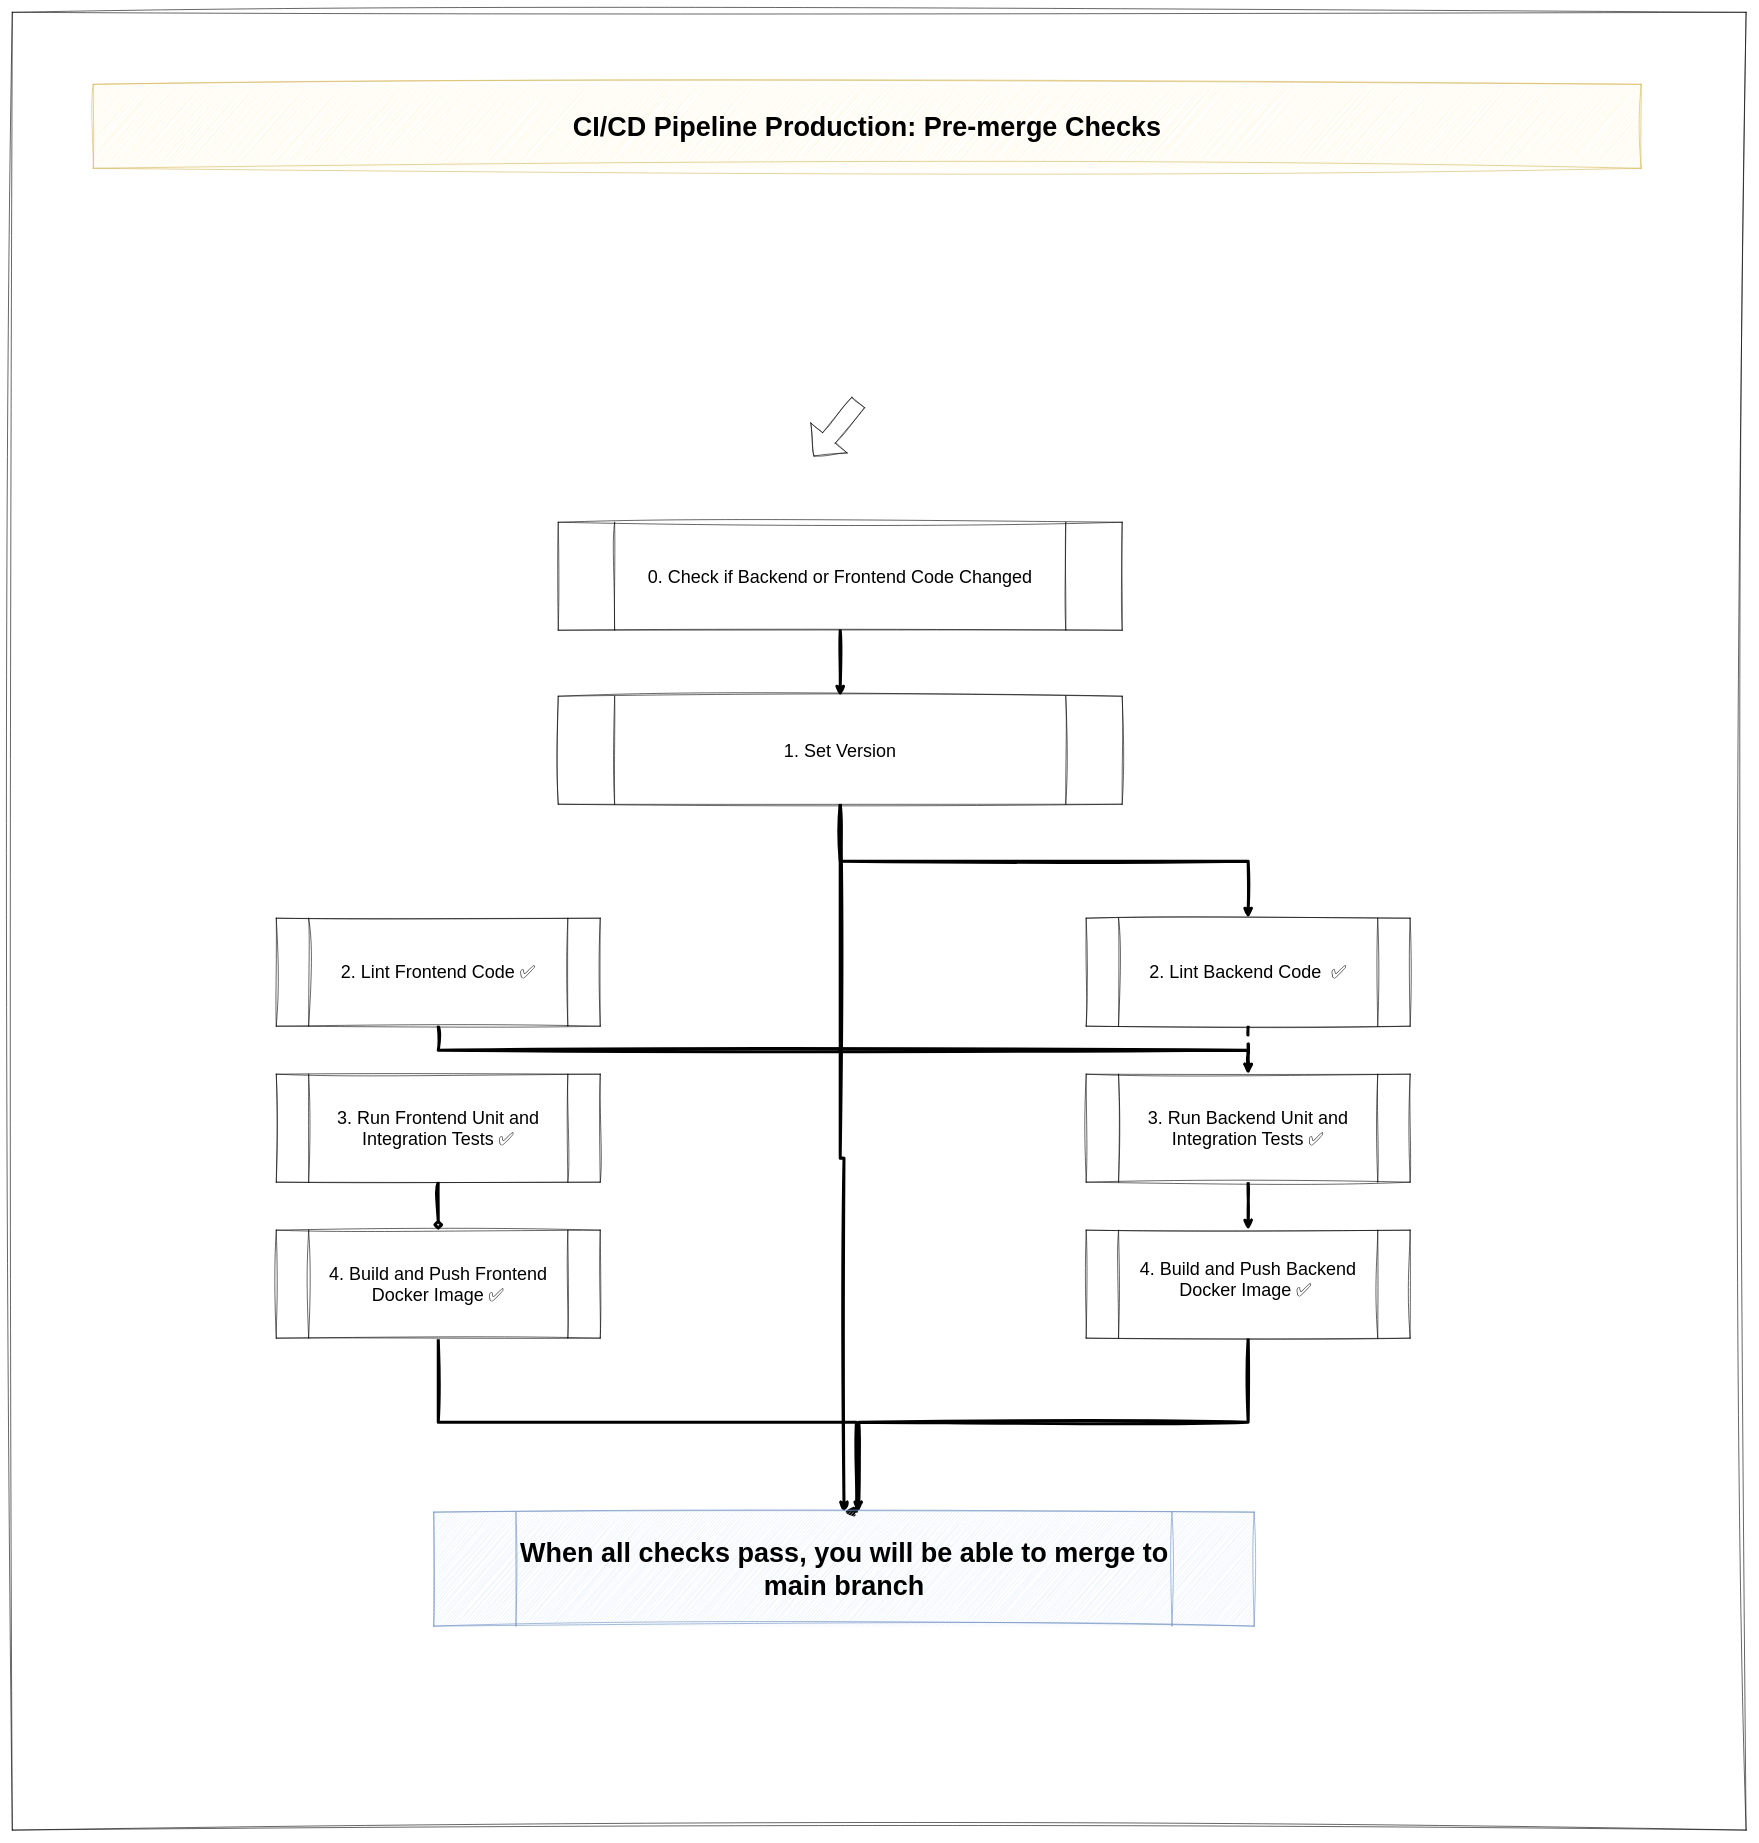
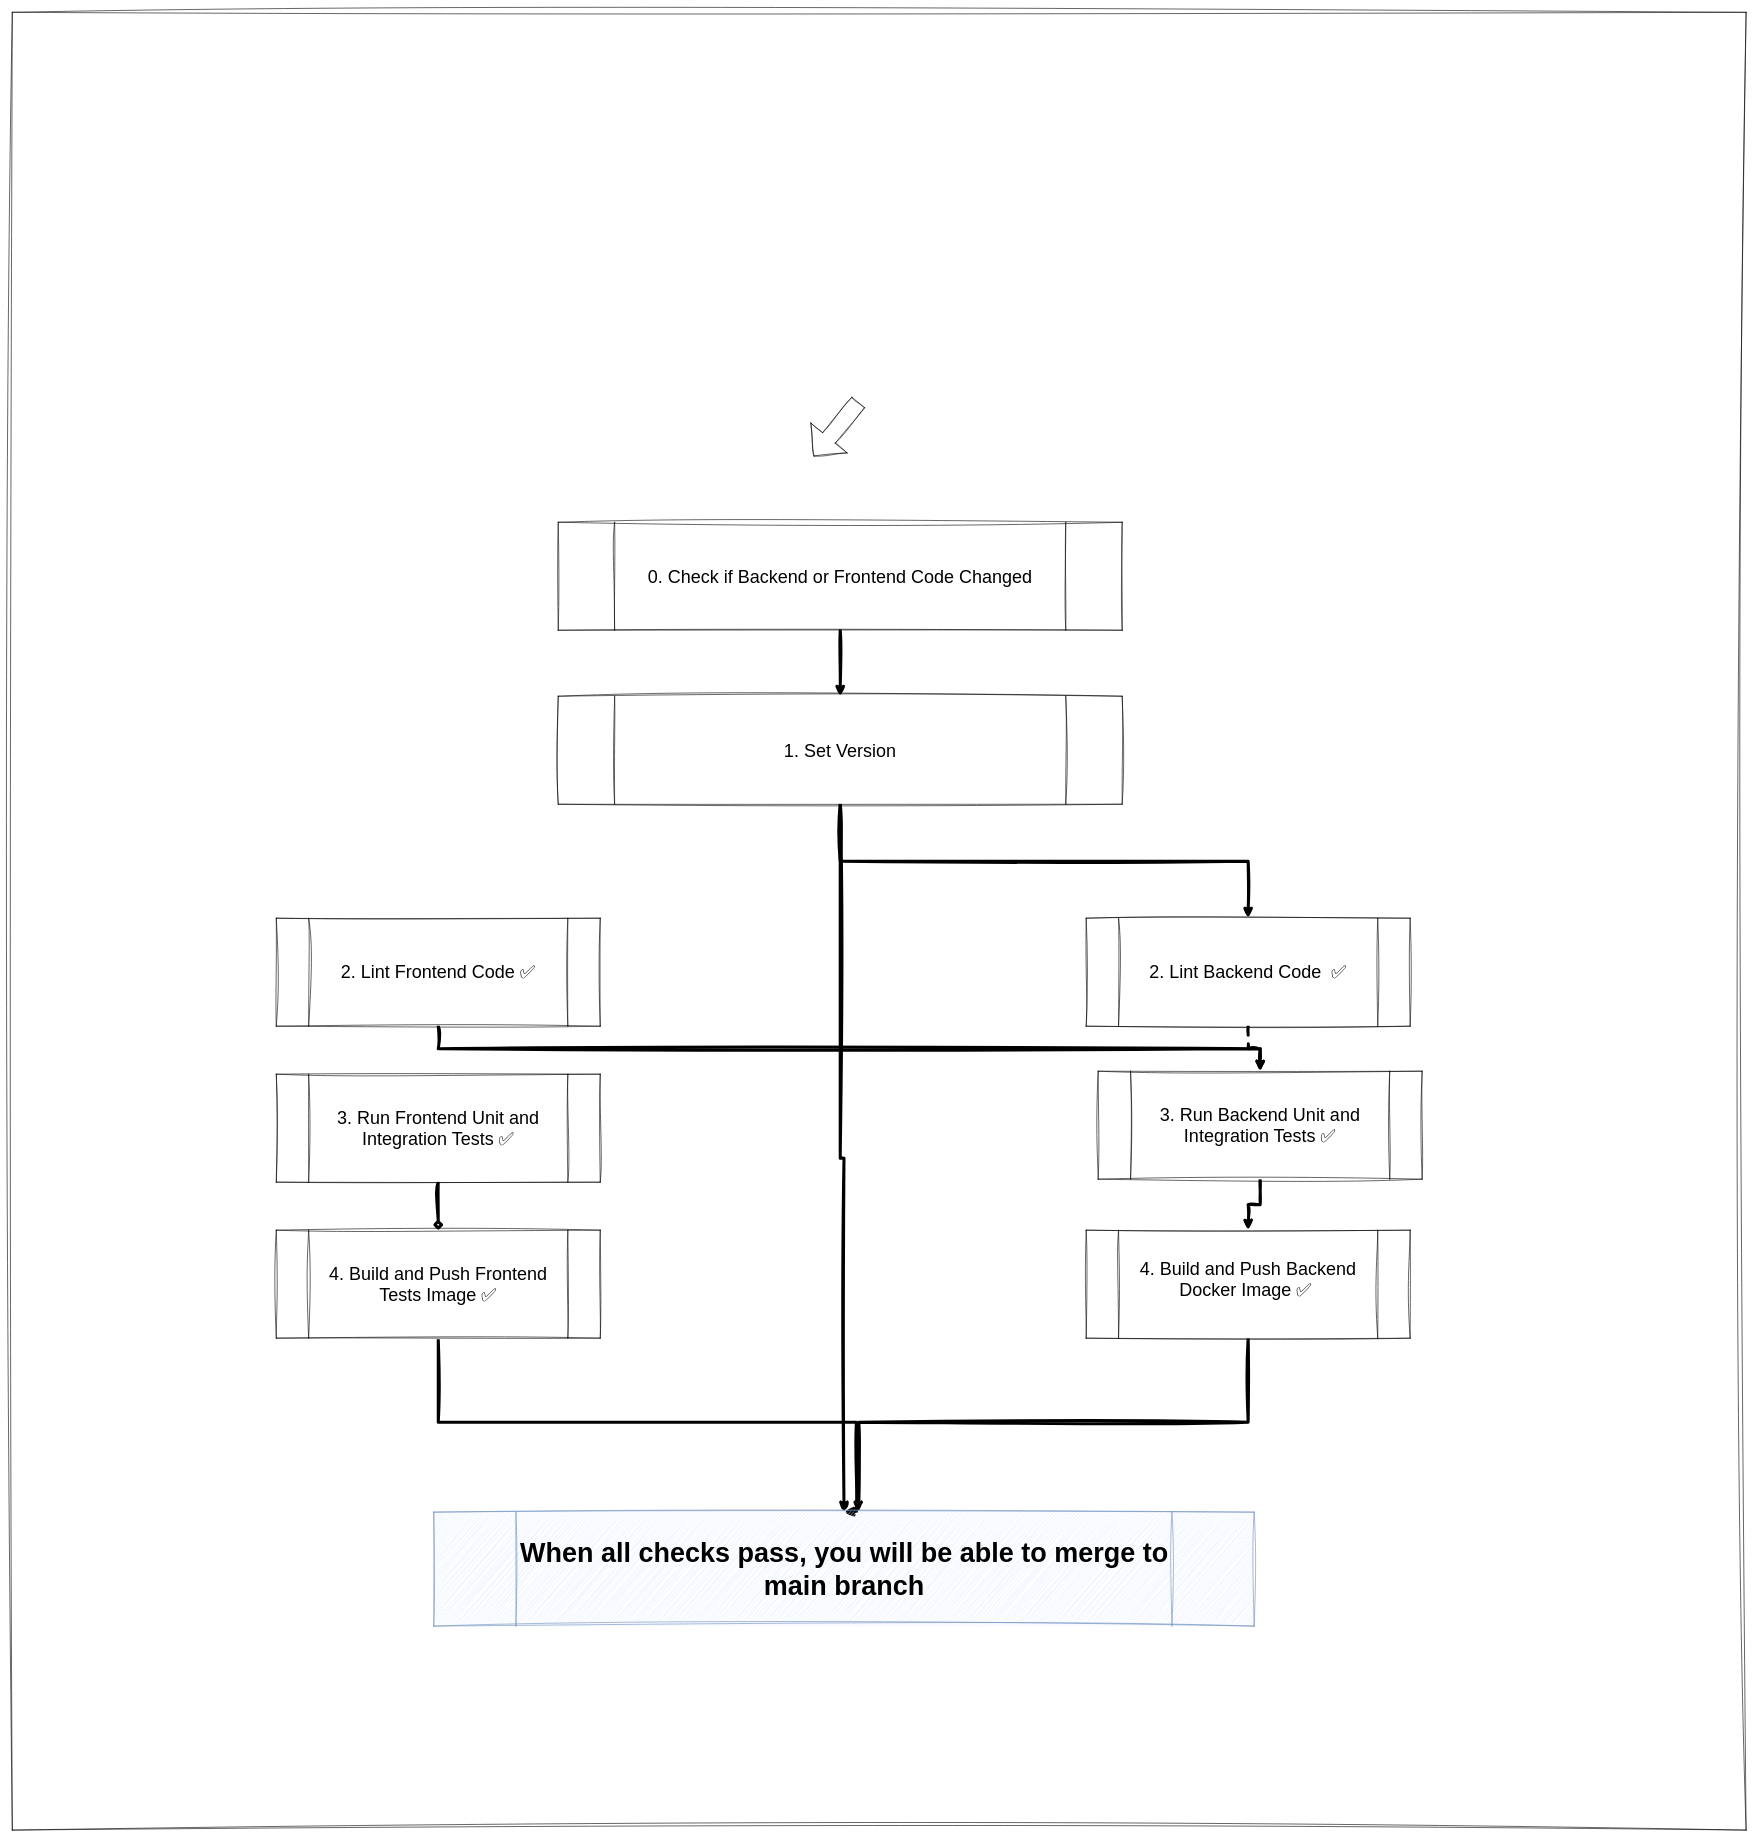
node "CI/CD Pipeline Production: Pre-merge Checks": removed
node "3. Run Backend Unit and Integration Tests ✅": moved (1248, 1128) -> (1260, 1125)
node "4. Build and Push Frontend Docker Image ✅": label "4. Build and Push Frontend Docker Image ✅" -> "4. Build and Push Frontend Tests Image ✅"
